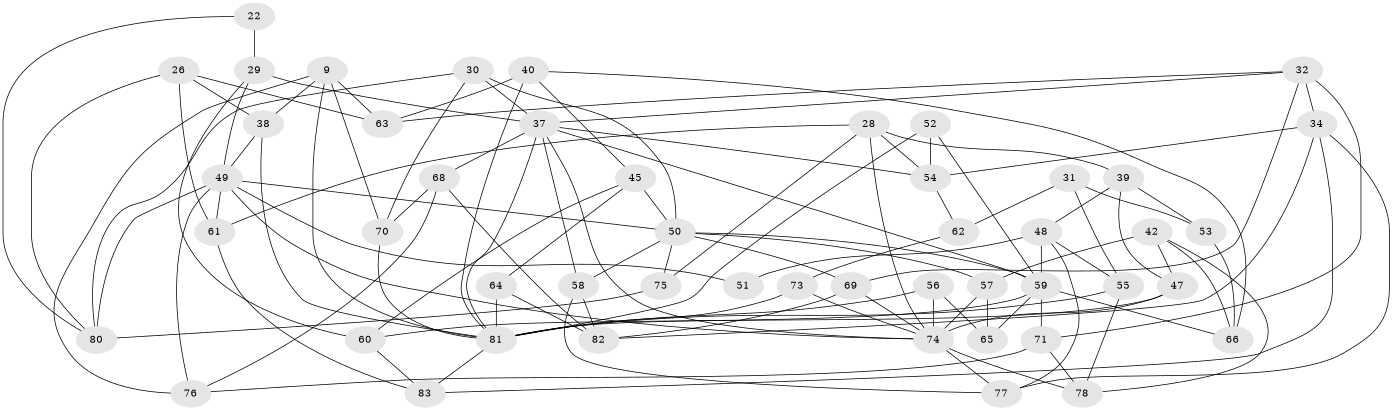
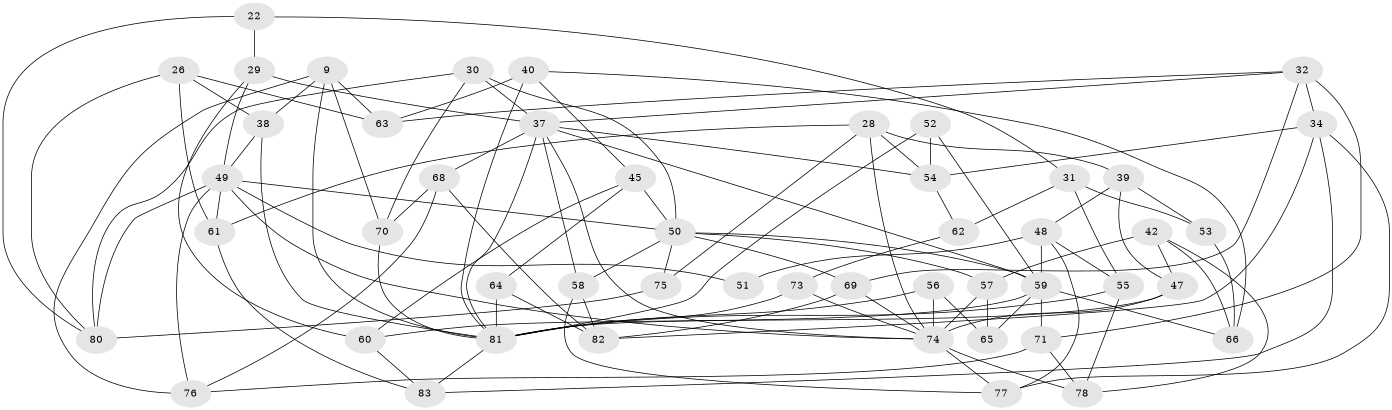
edge "22" -- "31": added
